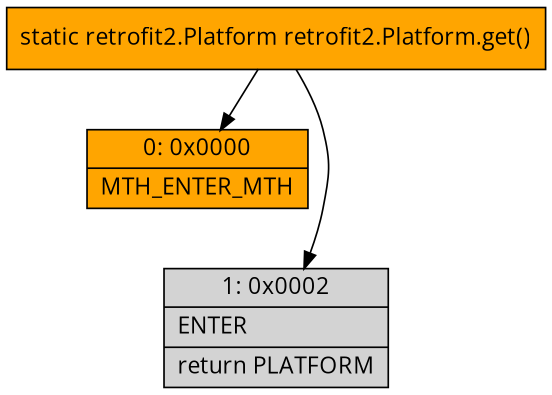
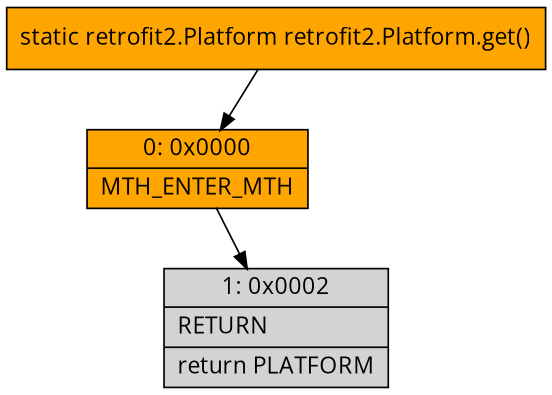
edge "static retrofit2.Platform retrofit2.Platform.get()" -> "1: 0x0002": now "0: 0x0000" -> "1: 0x0002"
node "1: 0x0002": text "ENTER" -> "RETURN"
